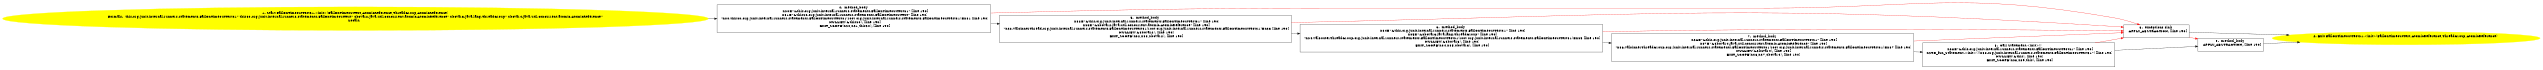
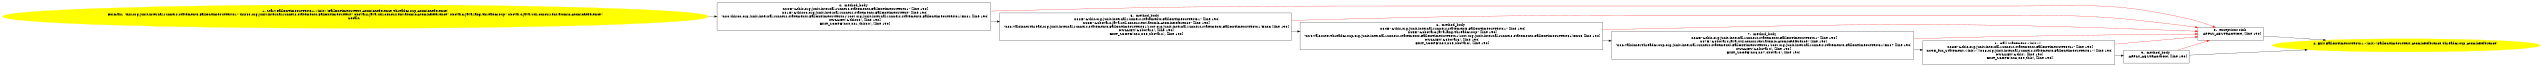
edge "3:  exceptions sink APPLY_ABSTRACTION; [line 190]" -> "9:  method_body APPLY_ABSTRACTION; [line 190]": reversed
